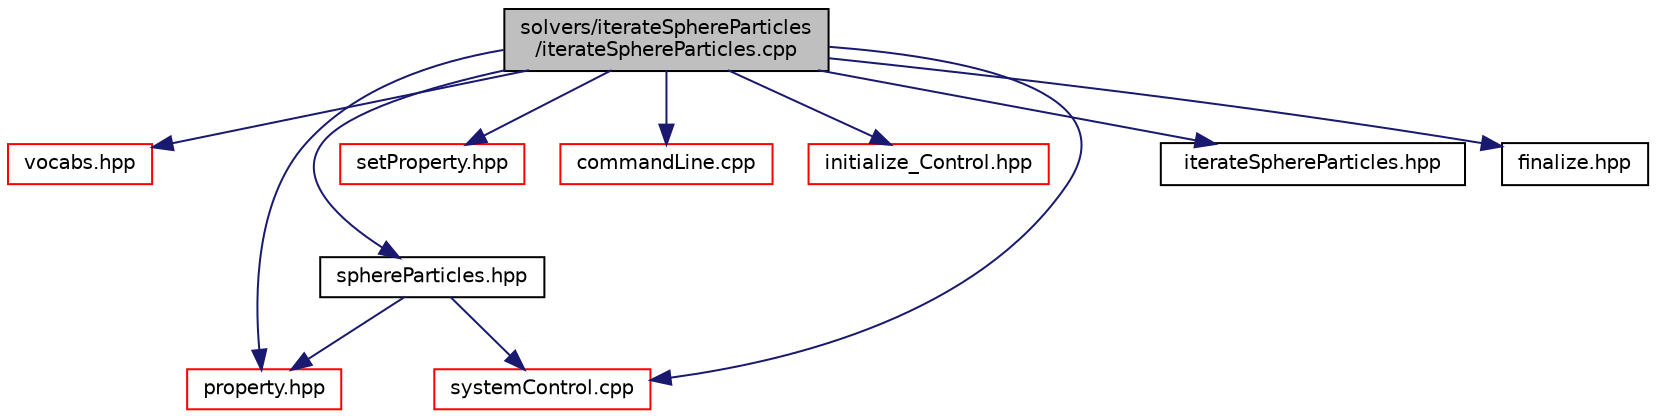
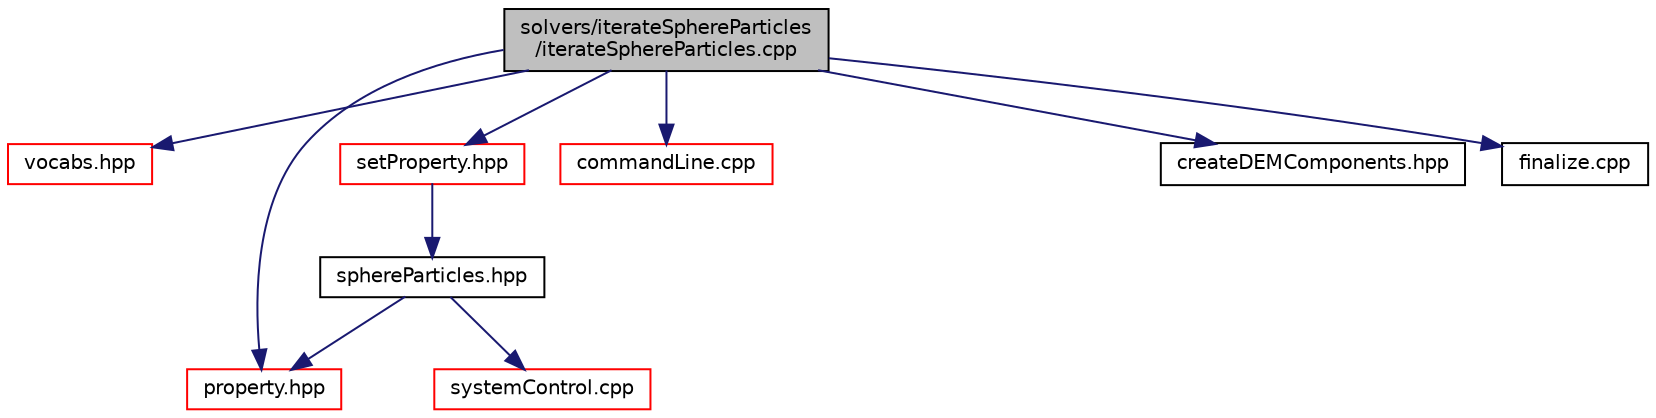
edge "solvers/iterateSphereParticles /iterateSphereParticles.cpp" -> "sphereParticles.hpp": now "setProperty.hpp" -> "sphereParticles.hpp"
node "initialize_Control.hpp": removed
node "iterateSphereParticles.hpp": label "iterateSphereParticles.hpp" -> "createDEMComponents.hpp"
node "finalize.hpp": label "finalize.hpp" -> "finalize.cpp"
edge "solvers/iterateSphereParticles /iterateSphereParticles.cpp" -> "systemControl.cpp": removed
